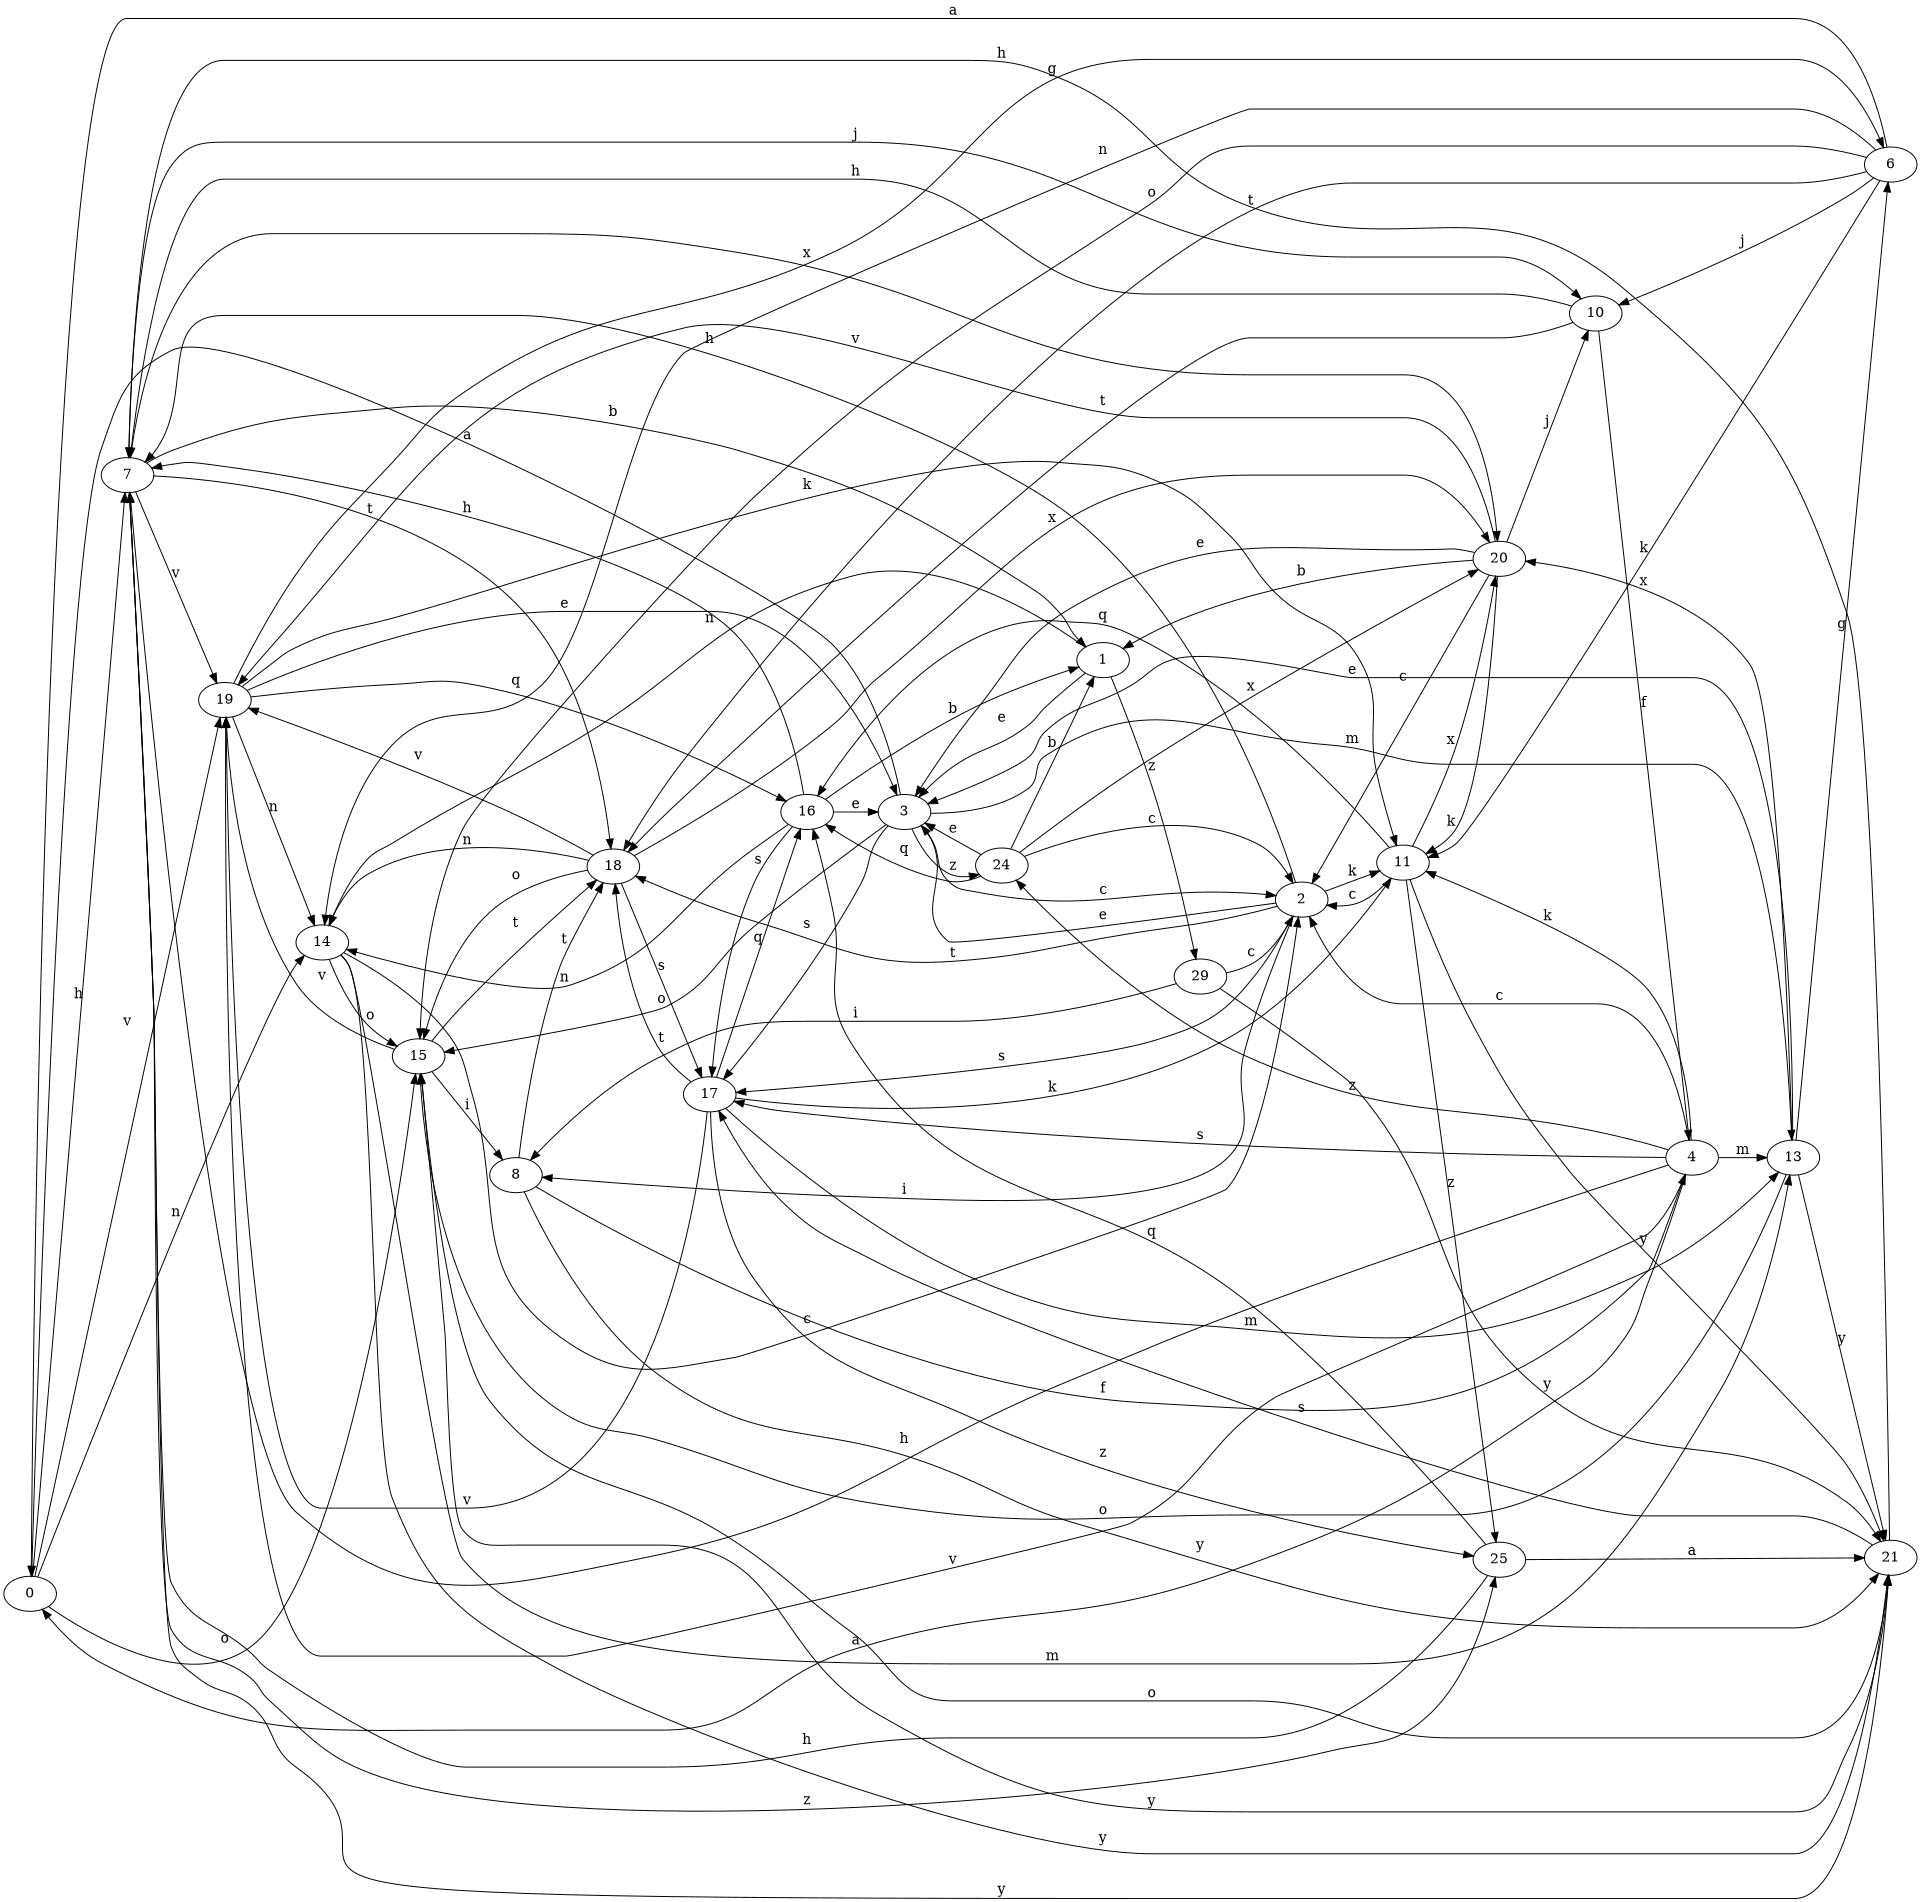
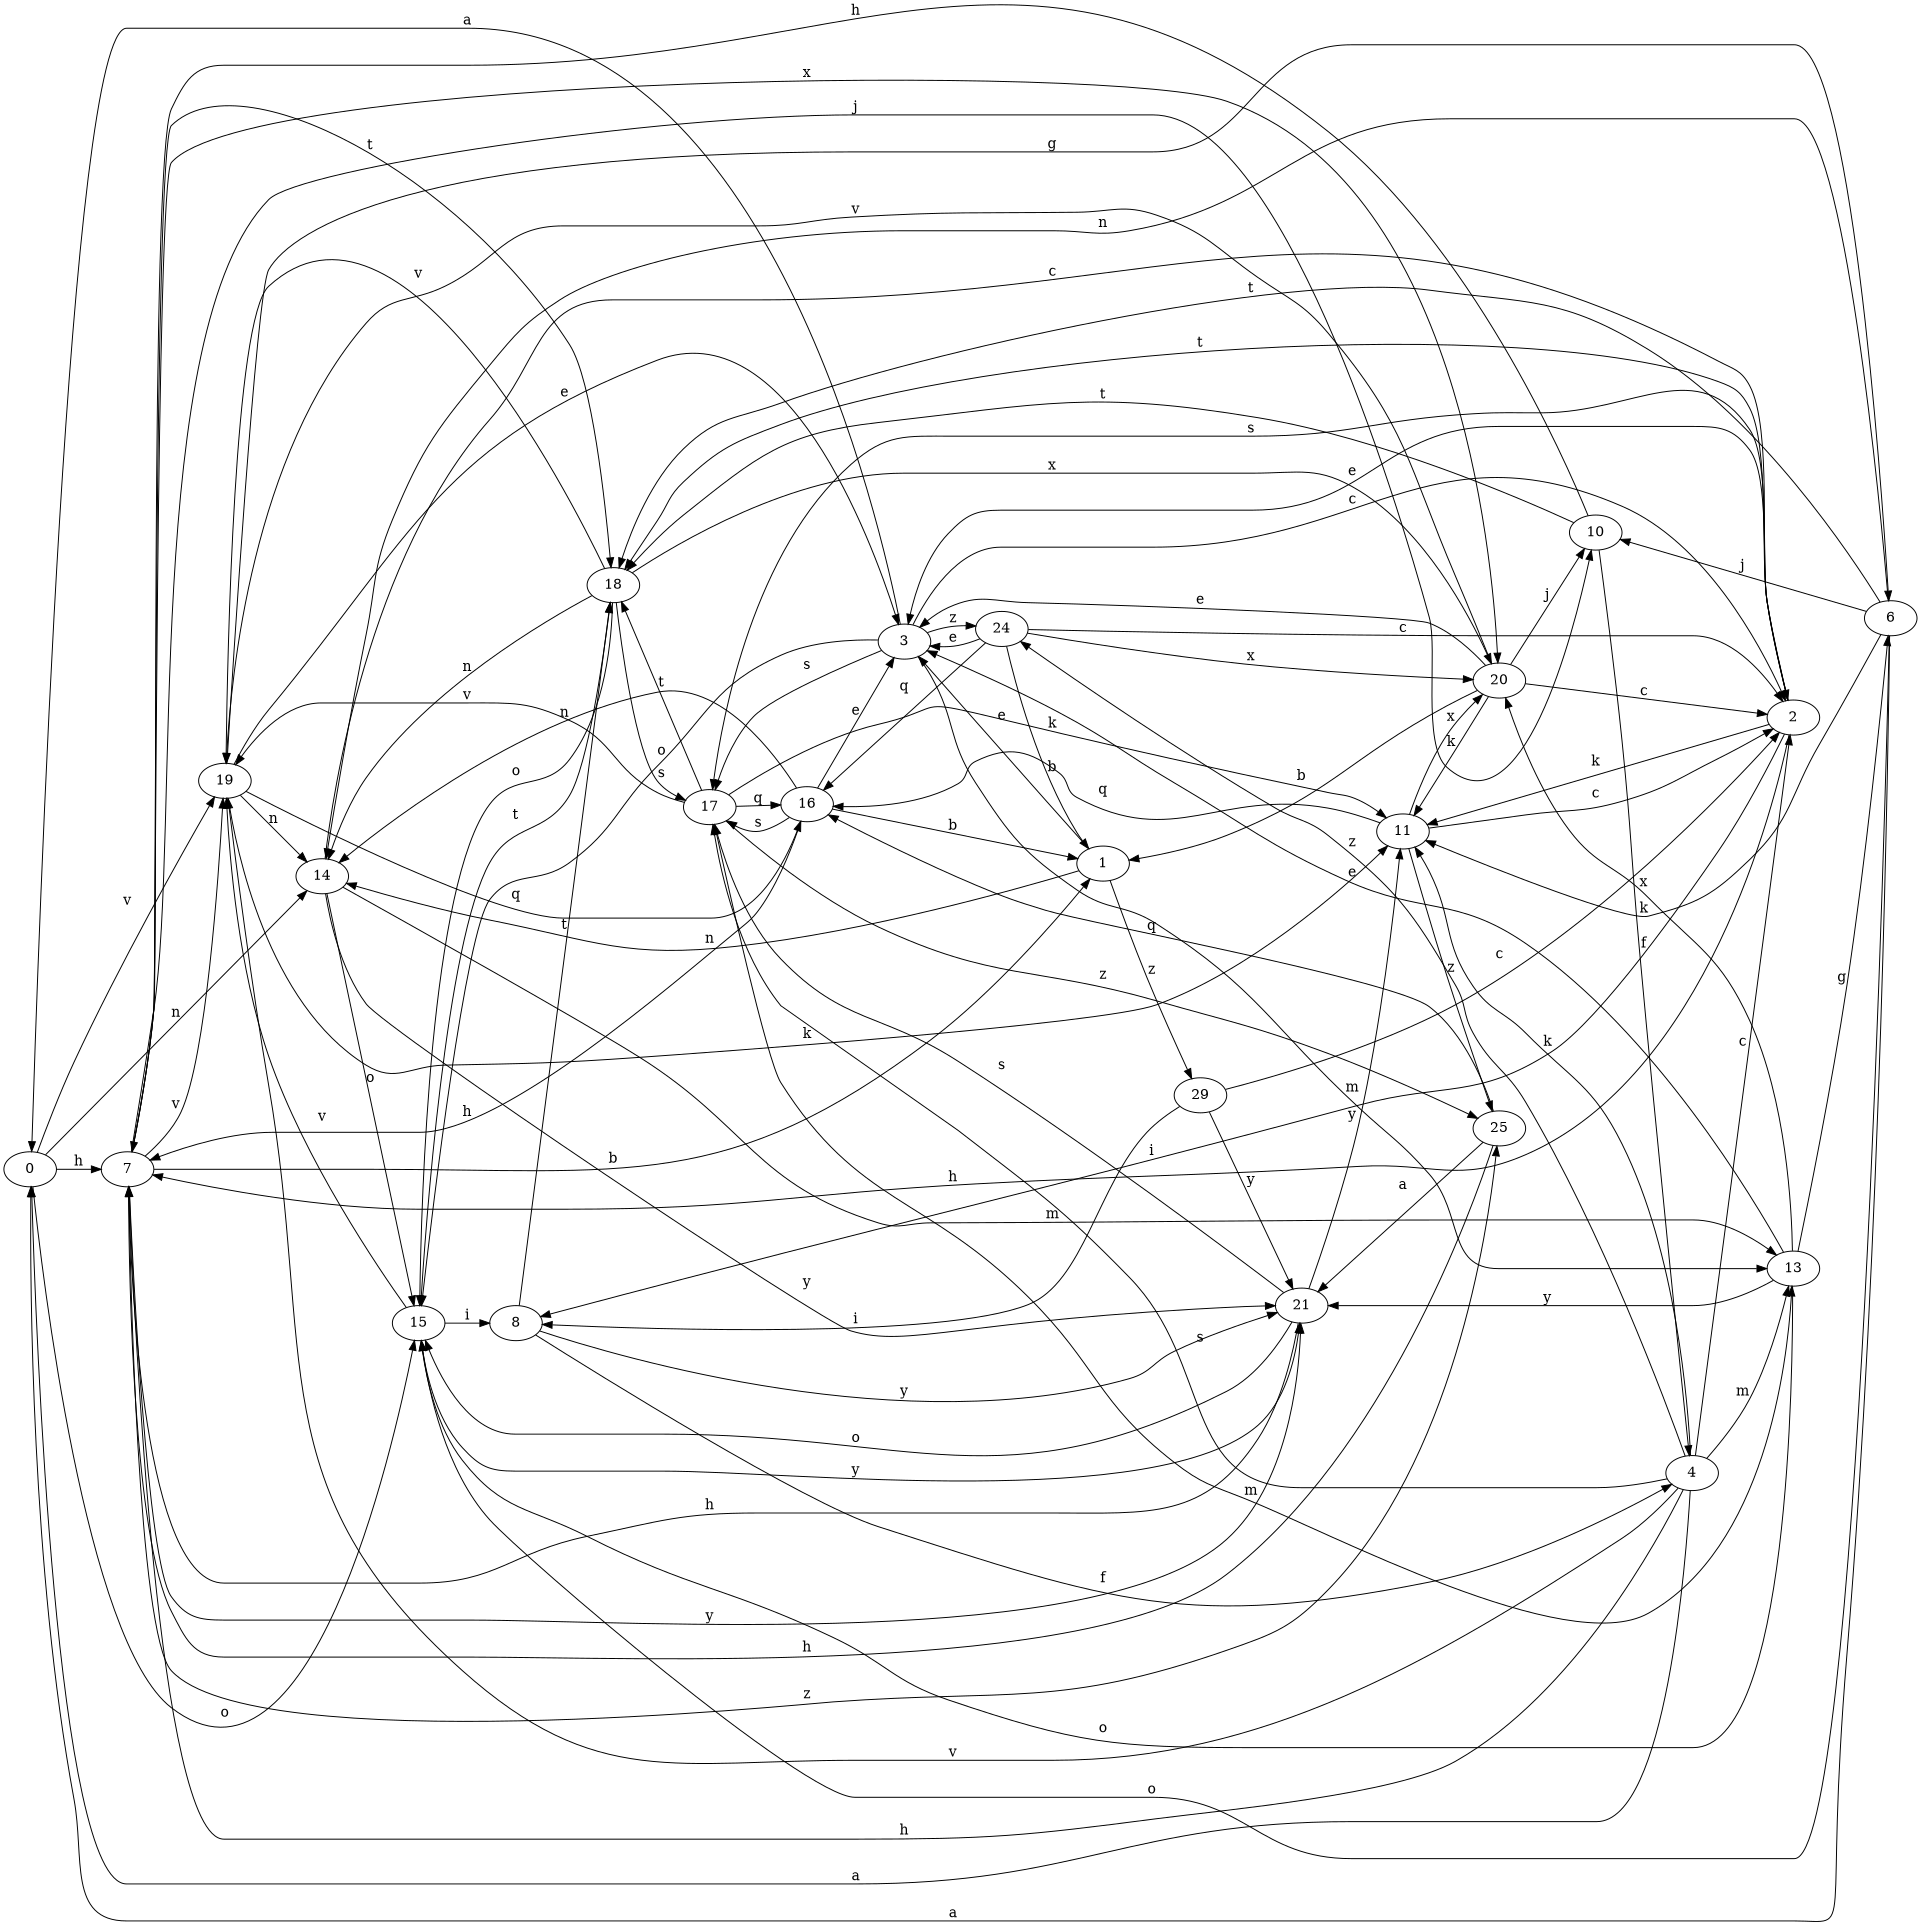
edge "11" -> "21": reversed
